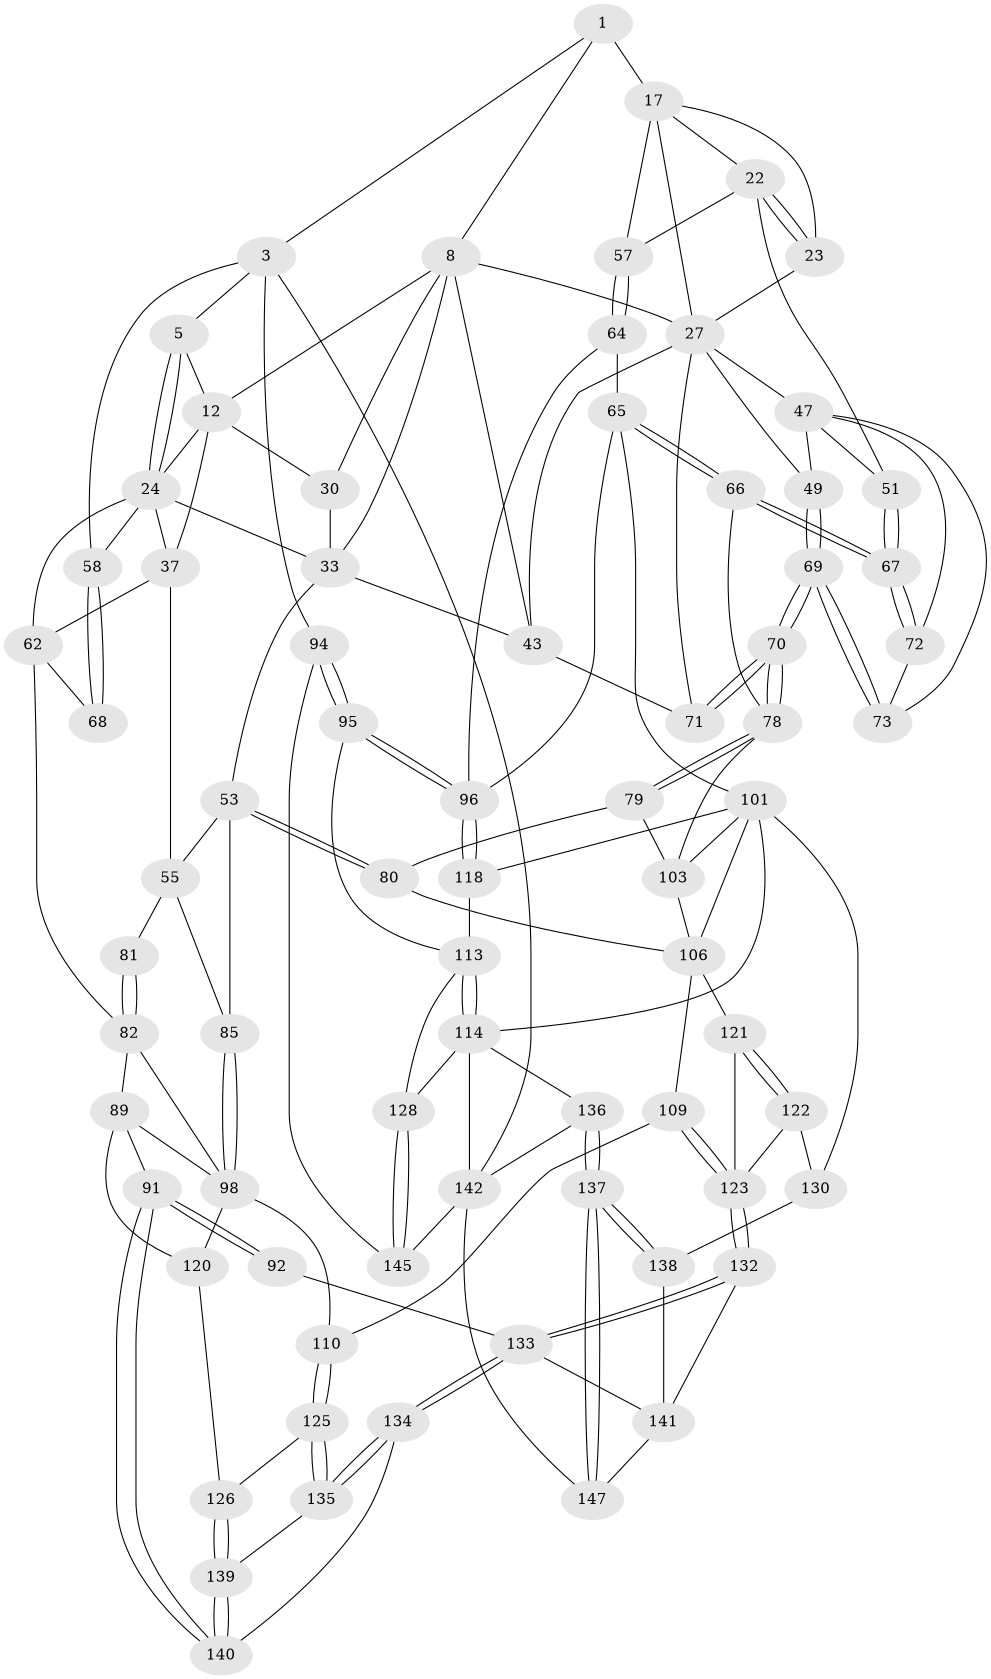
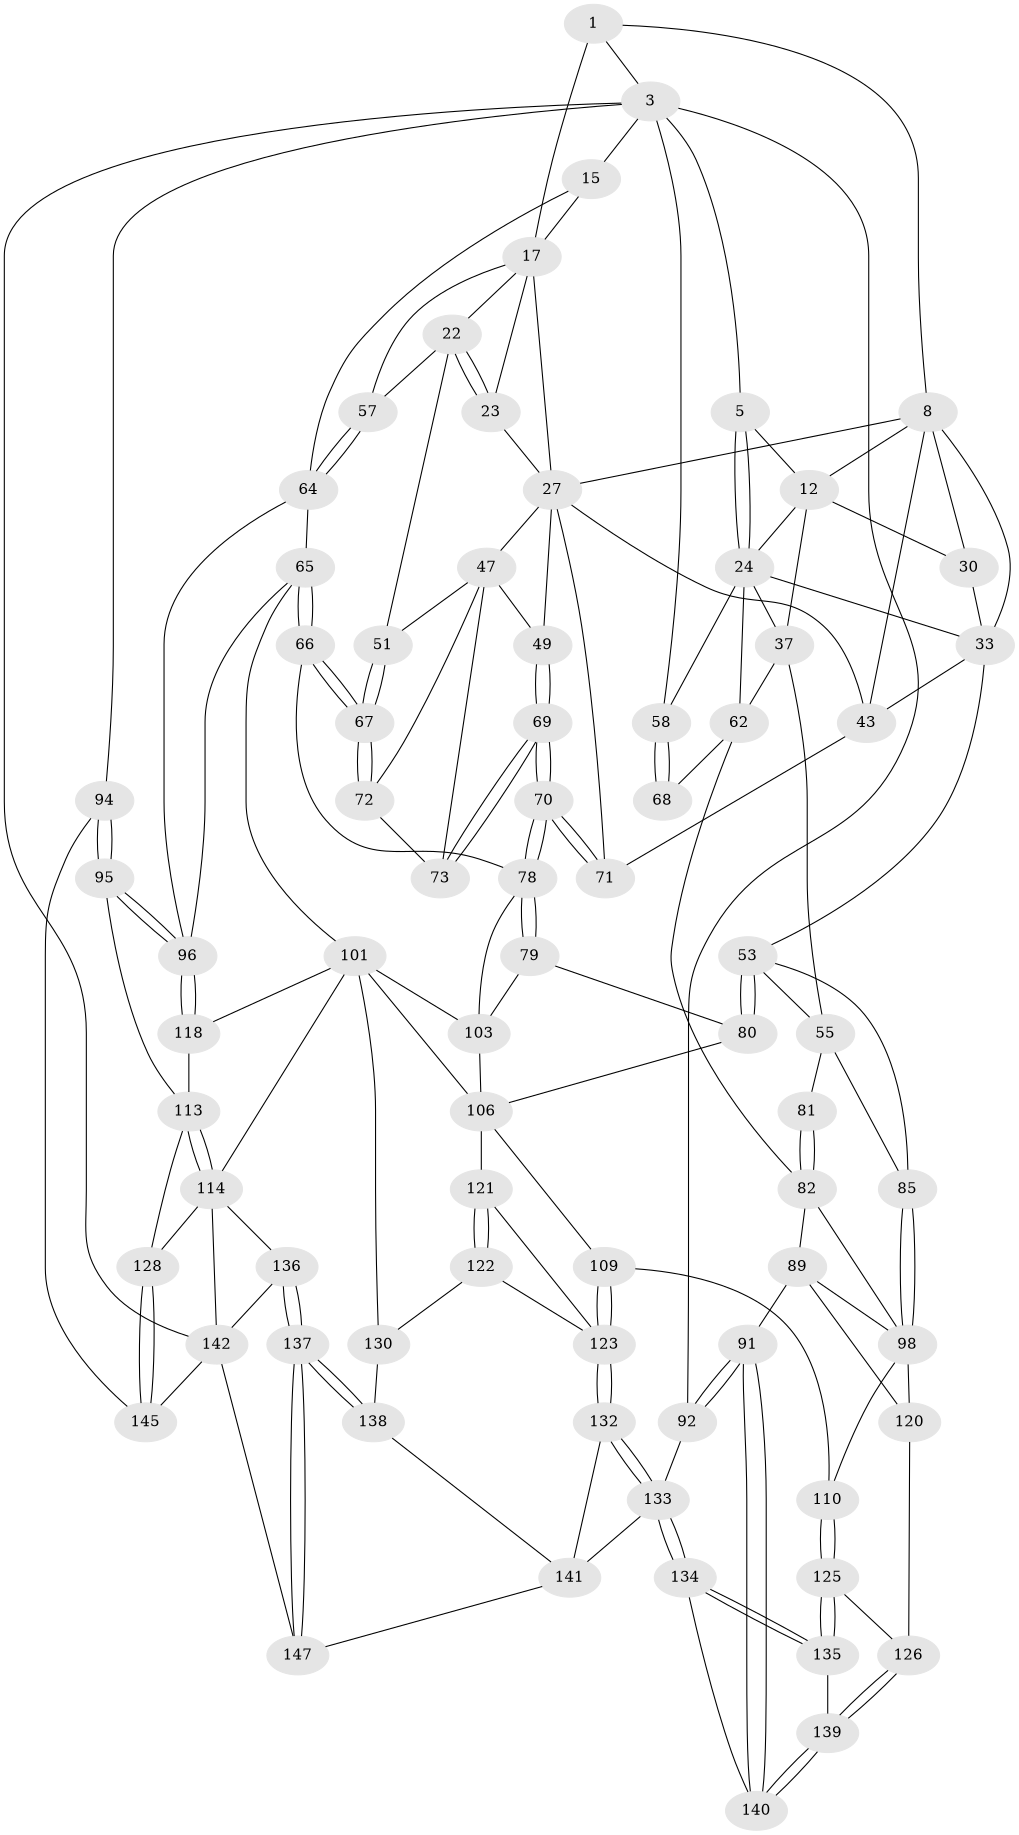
node "15": added
edge "3" -- "92": added
